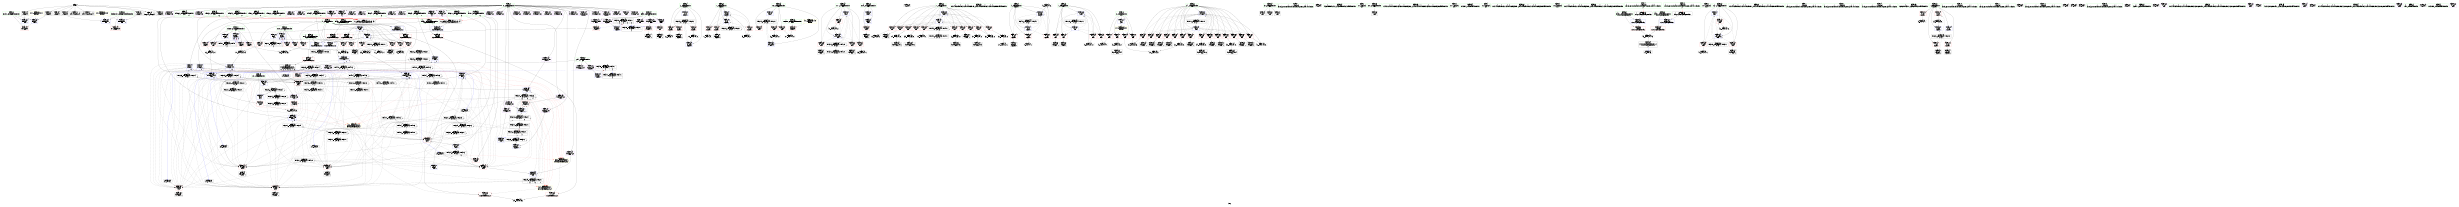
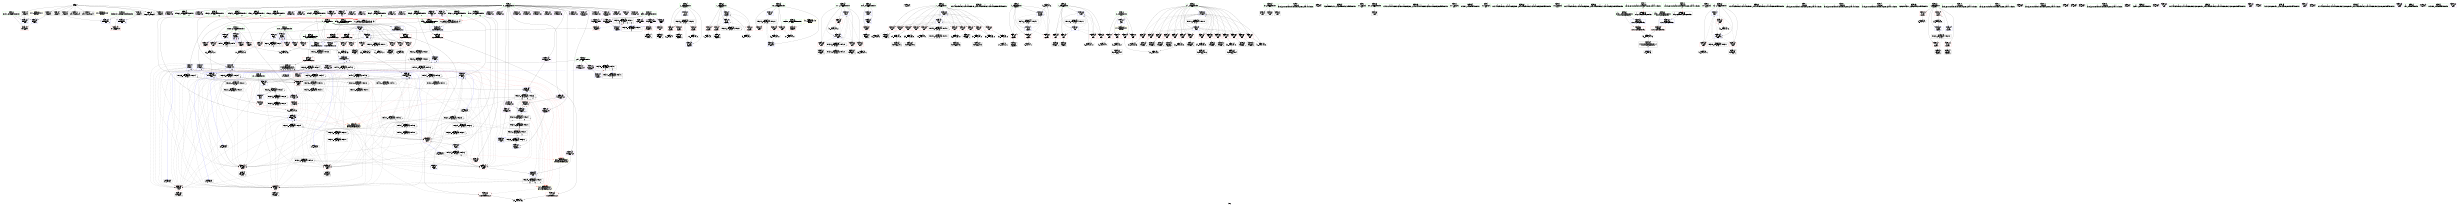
node "NodeID: 712": text "0th arg _ZStorSt13_Ios_OpenmodeS_" -> "0th arg _OpenmodeS13_Ios_OpenmodeS_"
node "NodeID: 95": text "main" -> "idxprom"
